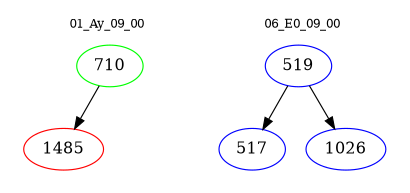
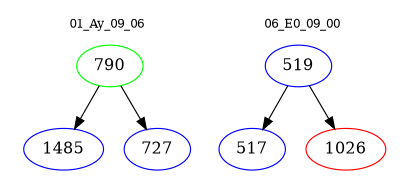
cluster "01_Ay_09_00": label "01_Ay_09_00" -> "01_Ay_09_06"
node "710": label "710" -> "790"
node "1485": color red -> blue
node "727": added
node "1026": color blue -> red
